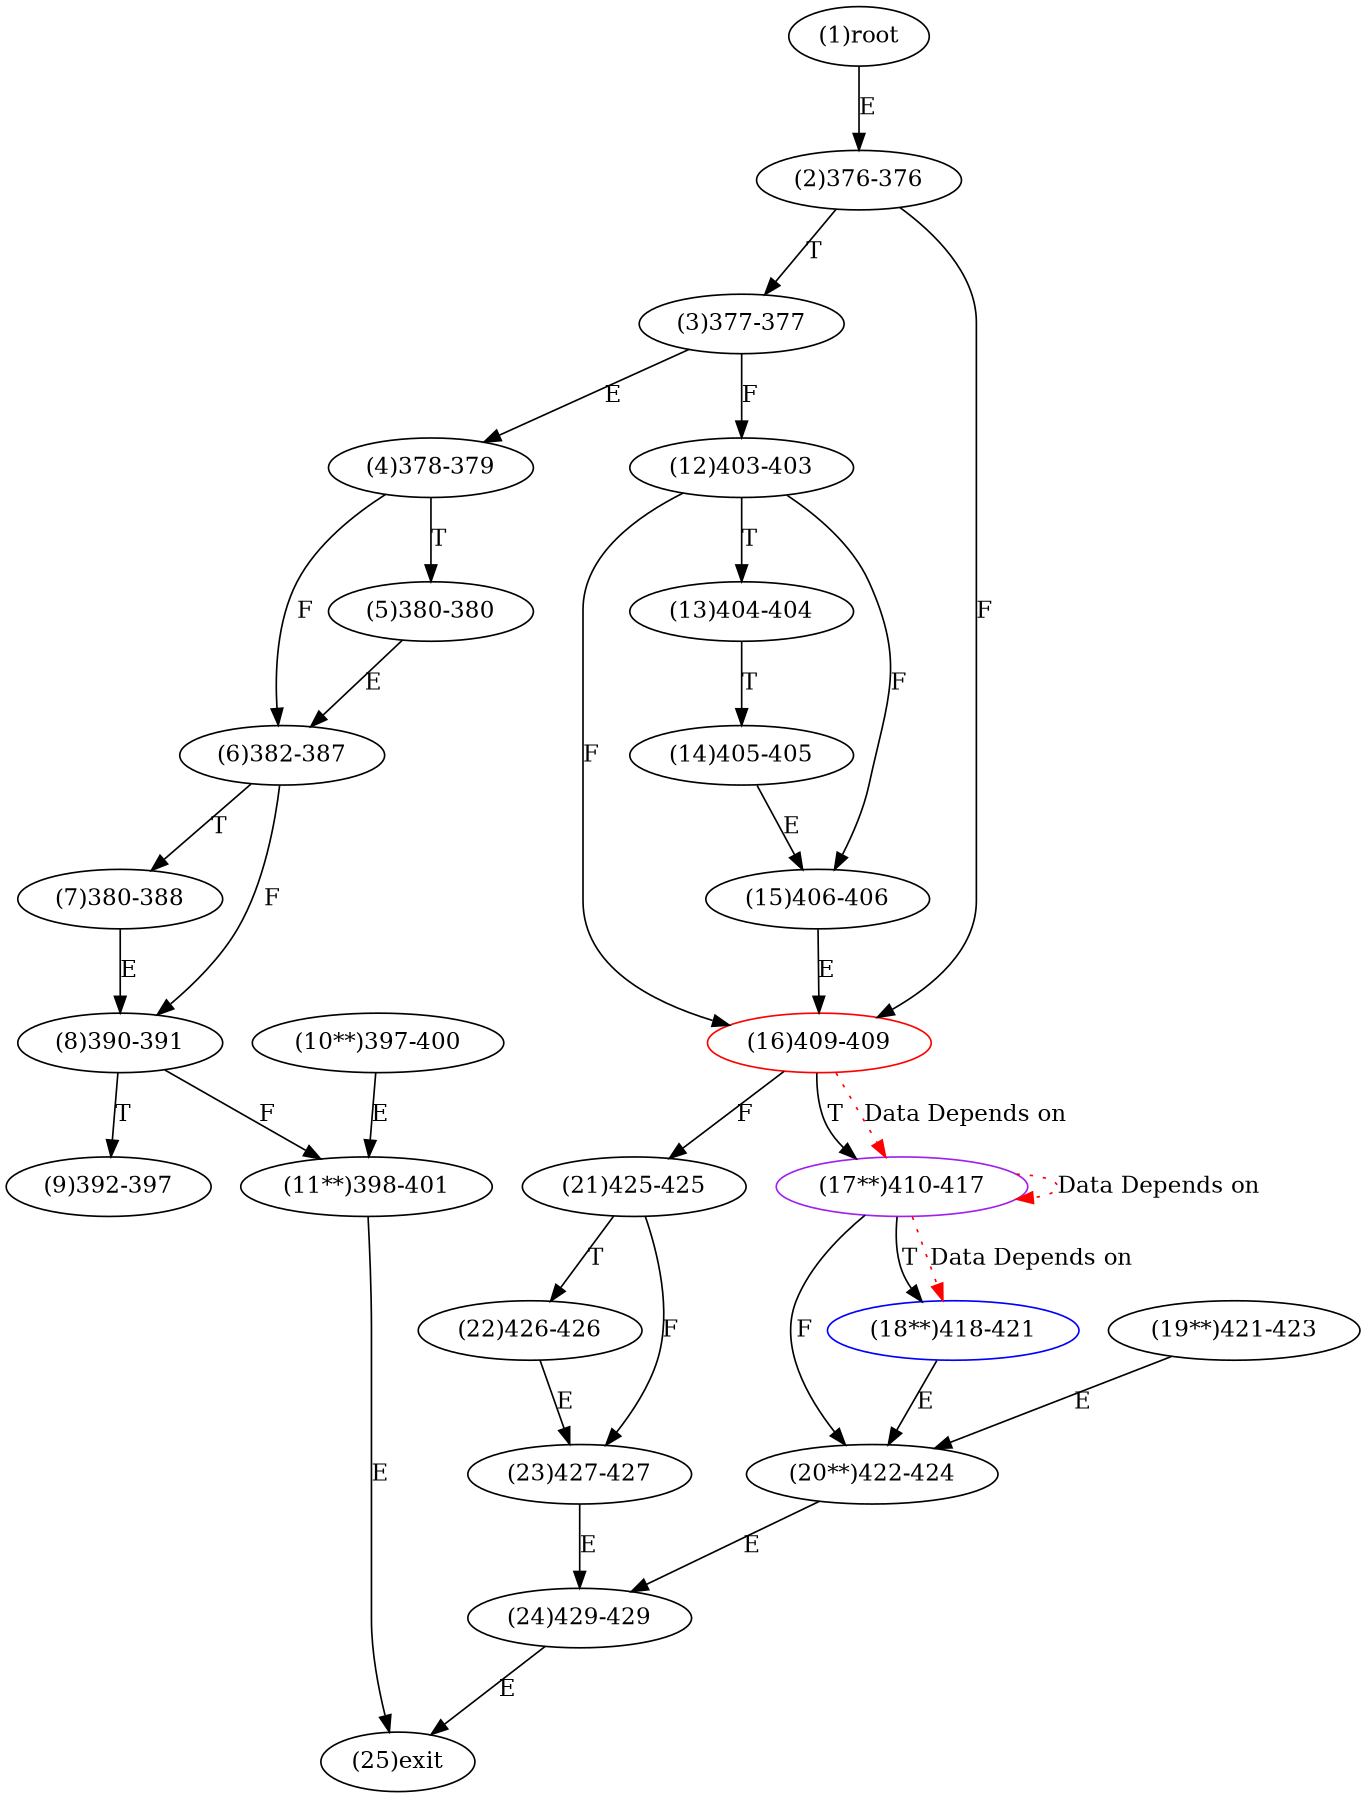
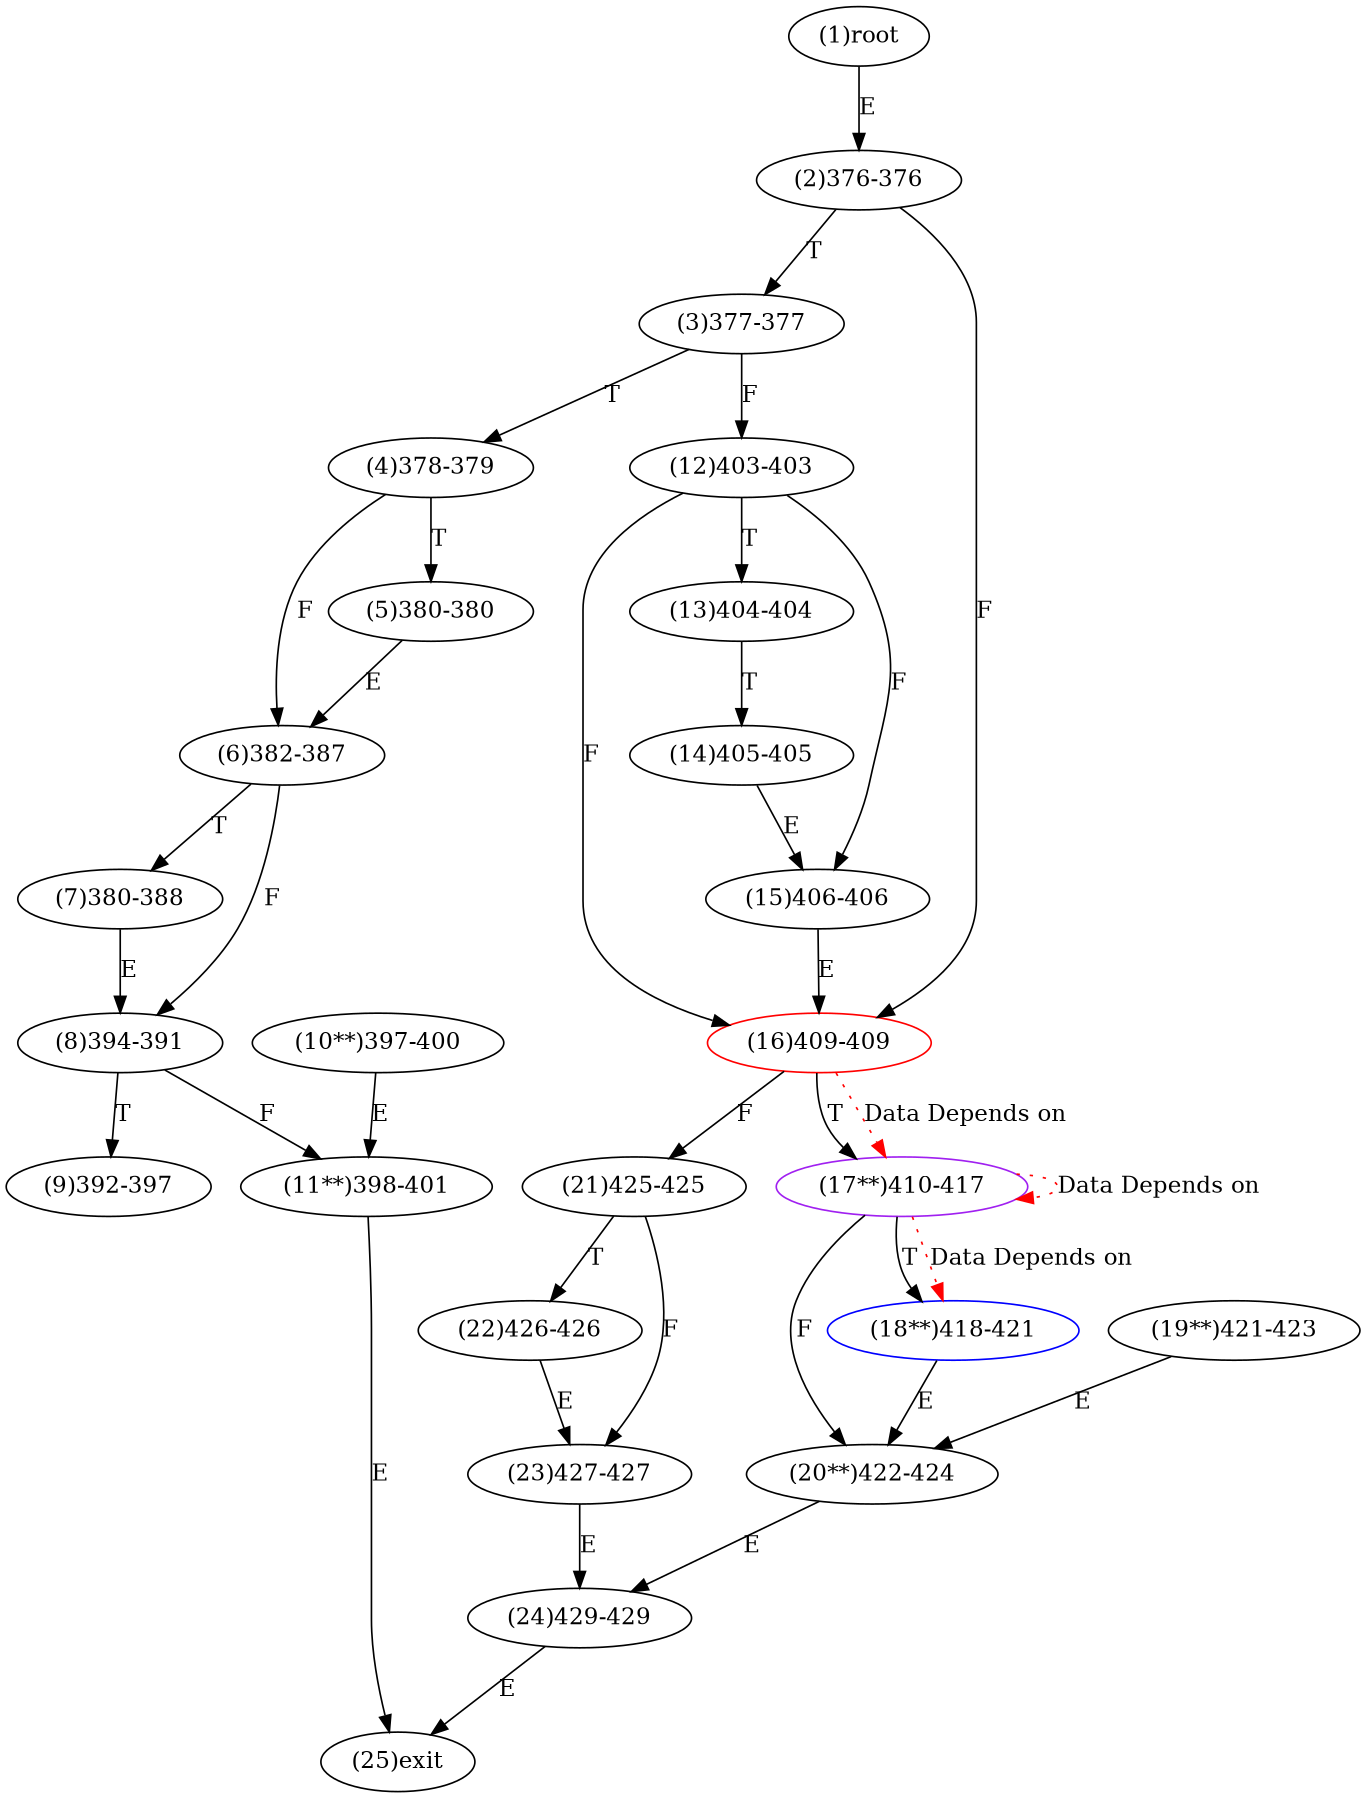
edge "(3)377-377" -> "(4)378-379": label "E" -> "T"
node "(8)390-391": label "(8)390-391" -> "(8)394-391"
